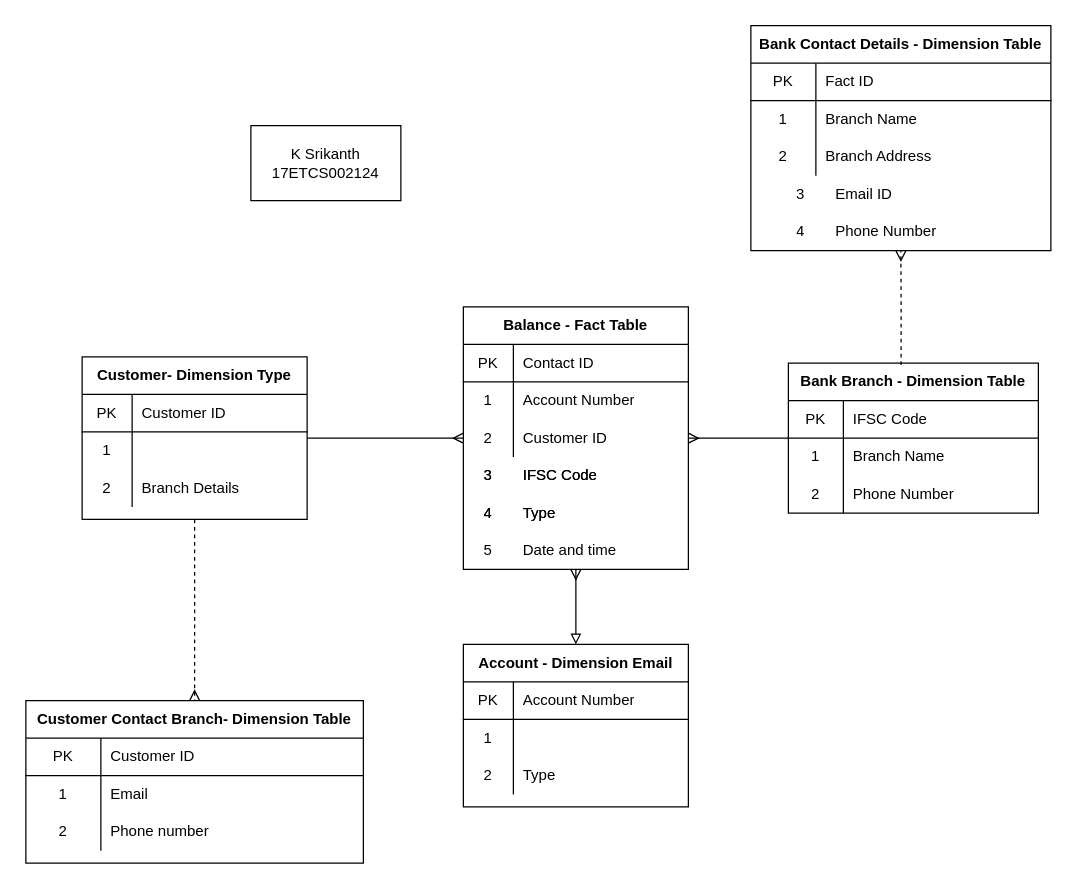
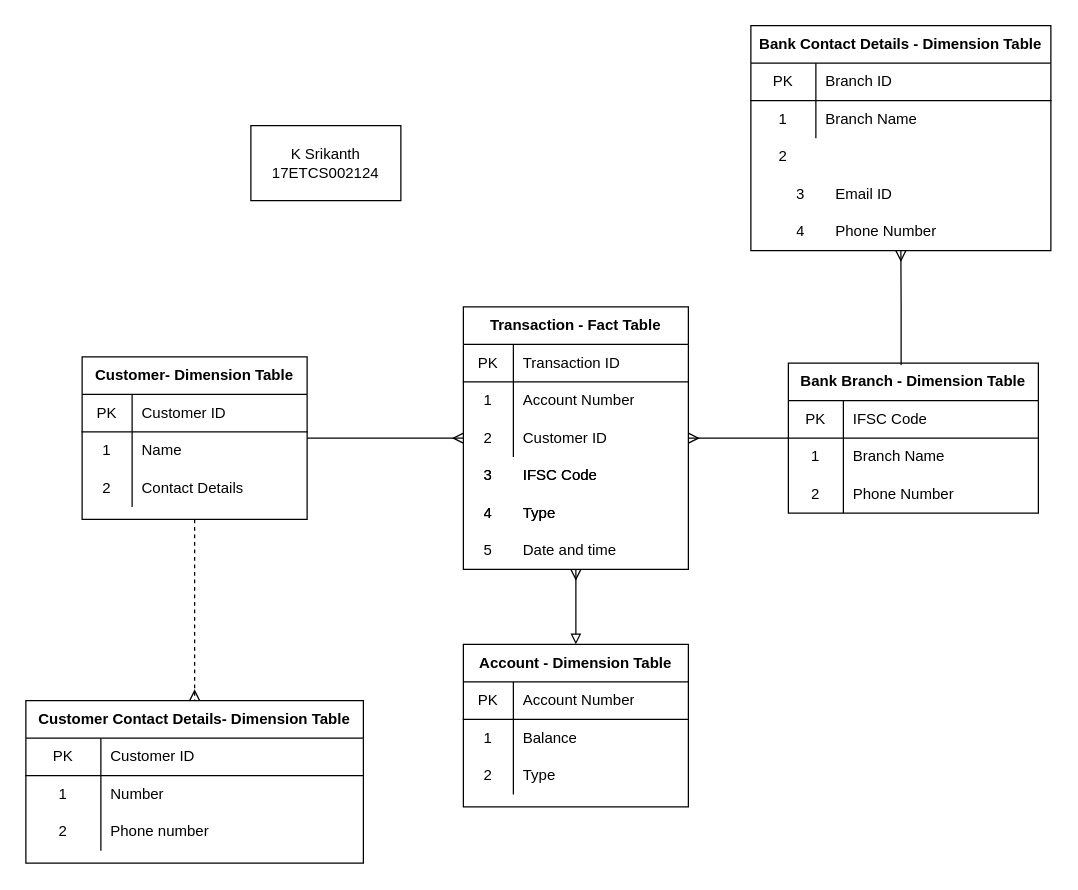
node "Fact ID": label "Fact ID" -> "Branch ID"
node "Branch Address": removed
edge "Bank Branch - Dimension Table" -> "Bank Contact Details - Dimension Table": style dashed -> solid
node "Balance - Fact Table": label "Balance - Fact Table" -> "Transaction - Fact Table"
node "Contact ID": label "Contact ID" -> "Transaction ID"
node "Customer- Dimension Type": label "Customer- Dimension Type" -> "Customer- Dimension Table"
node "Name": added
node "Branch Details": label "Branch Details" -> "Contact Details"
node "Account - Dimension Email": label "Account - Dimension Email" -> "Account - Dimension Table"
node "Customer Contact Branch- Dimension Table": label "Customer Contact Branch- Dimension Table" -> "Customer Contact Details- Dimension Table"
node "Balance": added
node "Email": label "Email" -> "Number"
